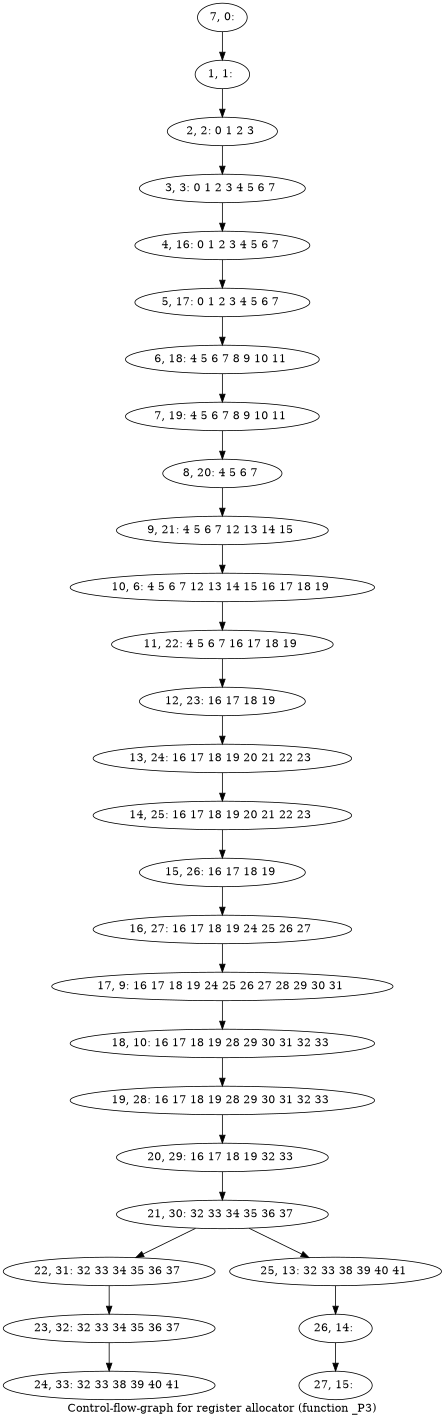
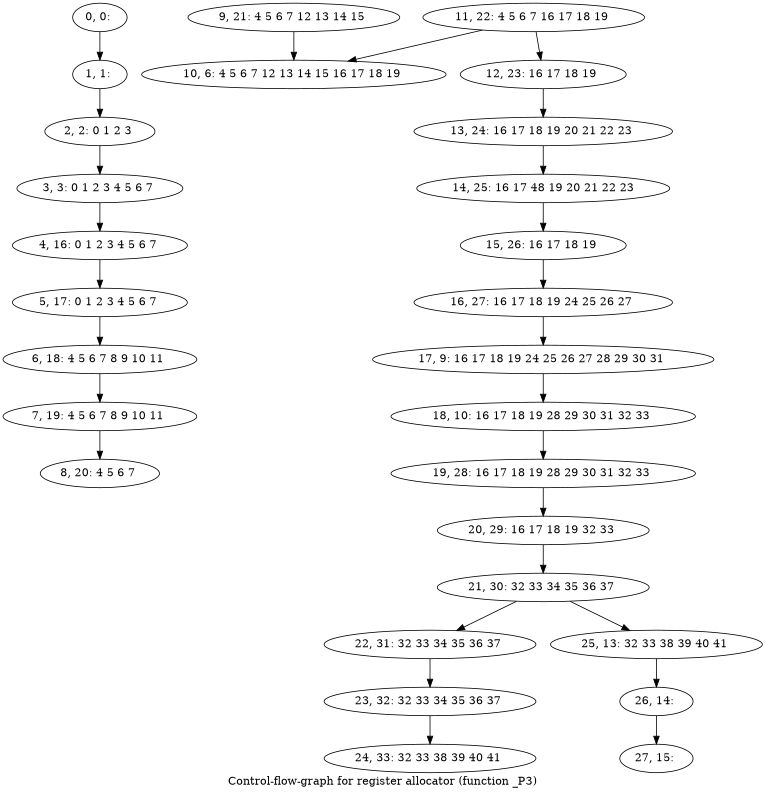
node "7, 0:": label "7, 0:" -> "0, 0:"
edge "8, 20: 4 5 6 7" -> "9, 21: 4 5 6 7 12 13 14 15": removed
edge "10, 6: 4 5 6 7 12 13 14 15 16 17 18 19" -> "11, 22: 4 5 6 7 16 17 18 19": reversed
node "14, 25: 16 17 18 19 20 21 22 23": label "14, 25: 16 17 18 19 20 21 22 23" -> "14, 25: 16 17 48 19 20 21 22 23"
